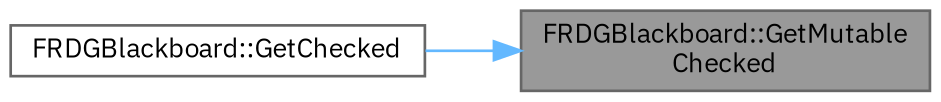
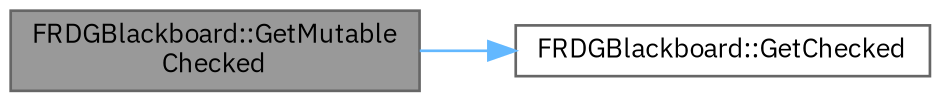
edge "FRDGBlackboard::GetChecked" -> "FRDGBlackboard::GetMutable Checked": reversed
